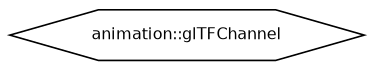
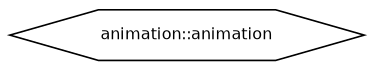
node "animation::glTFChannel": label "animation::glTFChannel" -> "animation::animation"
